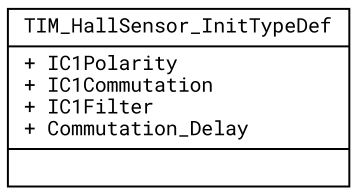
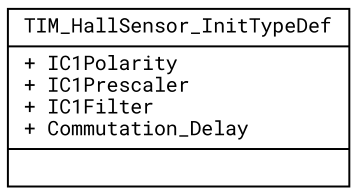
node "TIM_HallSensor_InitTypeDef": text "+ IC1Commutation" -> "+ IC1Prescaler"
